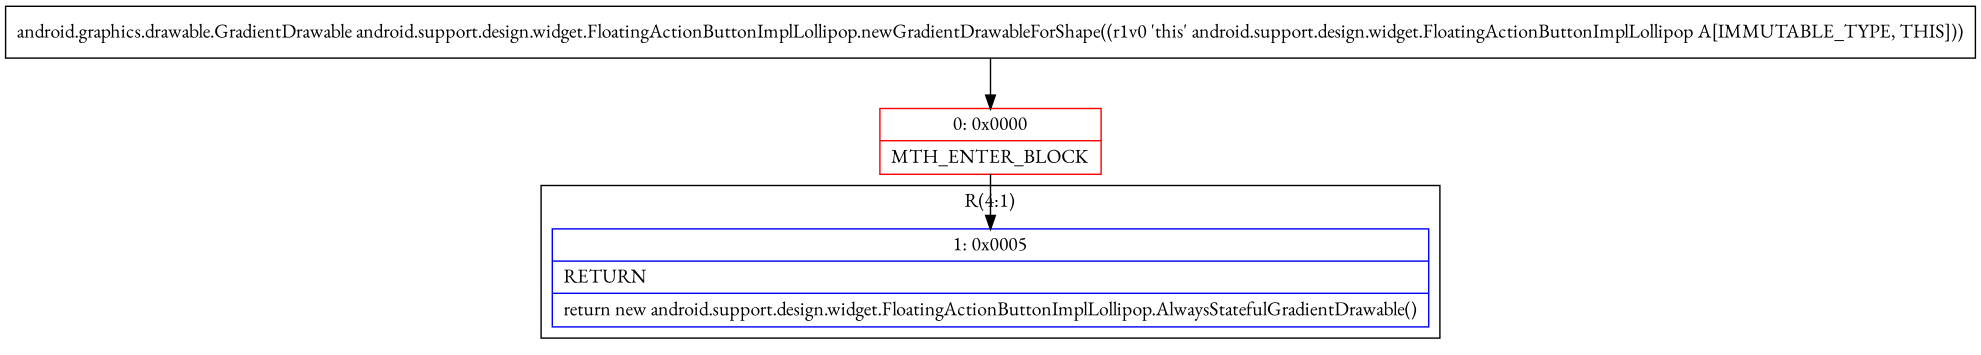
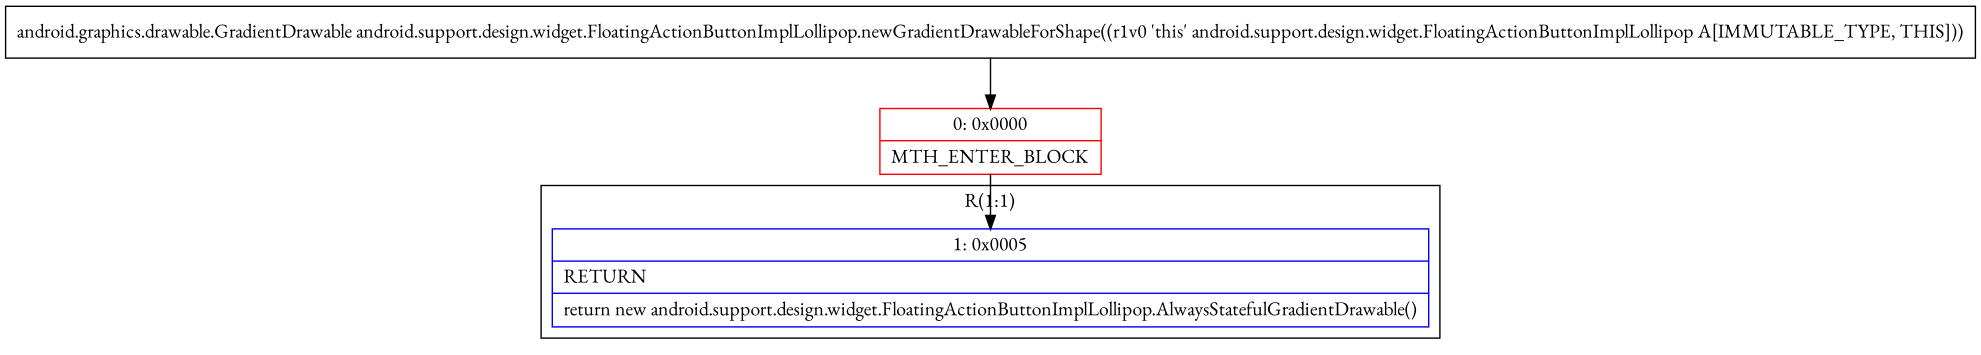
cluster "R(4:1)": label "R(4:1)" -> "R(1:1)"
